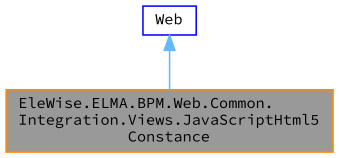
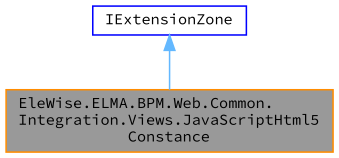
node "Web": label "Web" -> "IExtensionZone"
